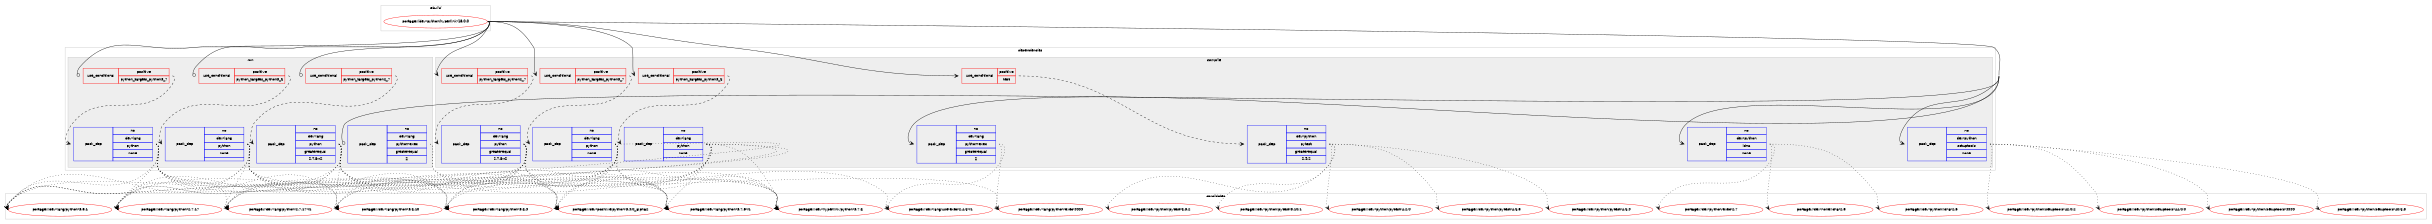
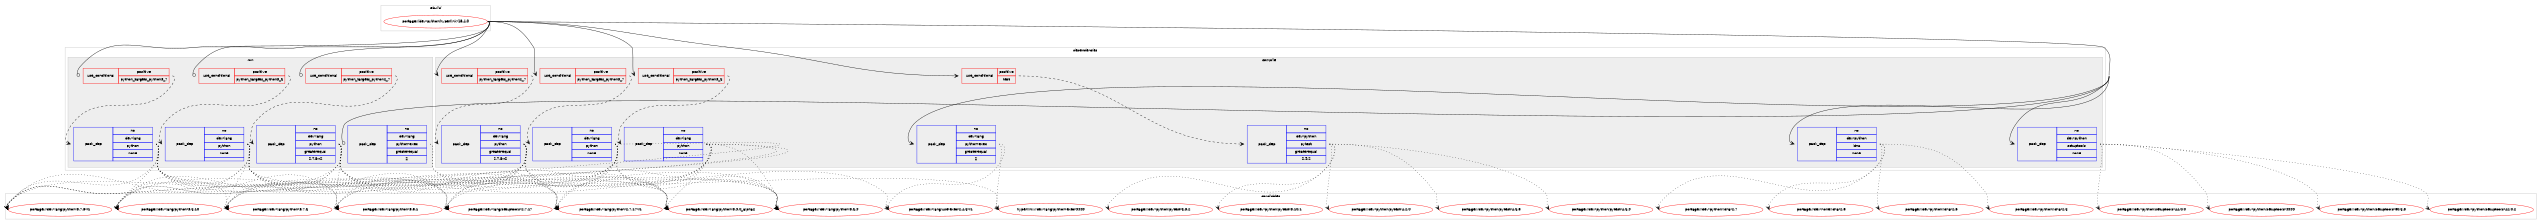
node "portage://dev-python/hyperlink-18.0.0": label "portage://dev-python/hyperlink-18.0.0" -> "portage://dev-python/hyperlink-18.4.0"
node "portage://dev-lang/python-2.7.17": label "portage://dev-lang/python-2.7.17" -> "portage://dev-lang/setuptools-2.7.17"
node "portage://dev-positive/python-3.9.0_alpha2": label "portage://dev-positive/python-3.9.0_alpha2" -> "portage://dev-lang/python-3.9.0_alpha2"
node "portage://dev-hyperlink/python-3.7.6": label "portage://dev-hyperlink/python-3.7.6" -> "portage://dev-lang/python-3.7.6"
node "portage://dev-lang/python-exec-9999": label "portage://dev-lang/python-exec-9999" -> "hyperlink://dev-lang/python-exec-9999"
node "portage://dev-python/exec-2.7": label "portage://dev-python/exec-2.7" -> "portage://dev-python/idna-2.7"
node "portage://dev-python/idna-2.6": added
node "portage://dev-python/setuptools-40.6.3": label "portage://dev-python/setuptools-40.6.3" -> "portage://dev-python/setuptools-80.6.3"
